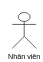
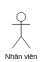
node "Nhân viên": size 24x36 -> 18x36
